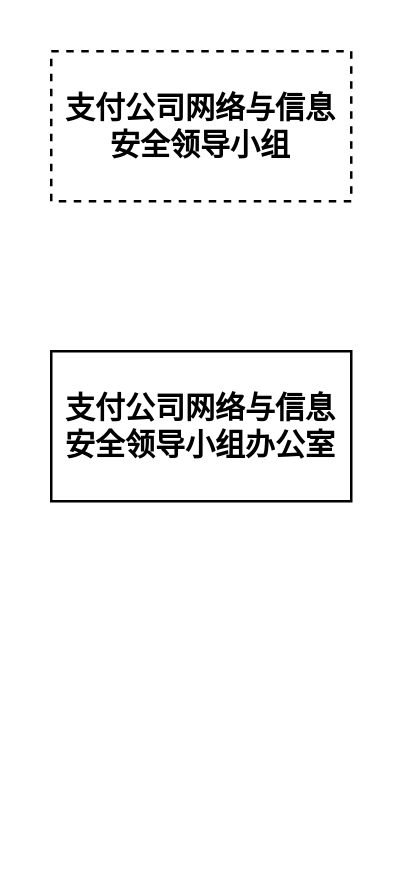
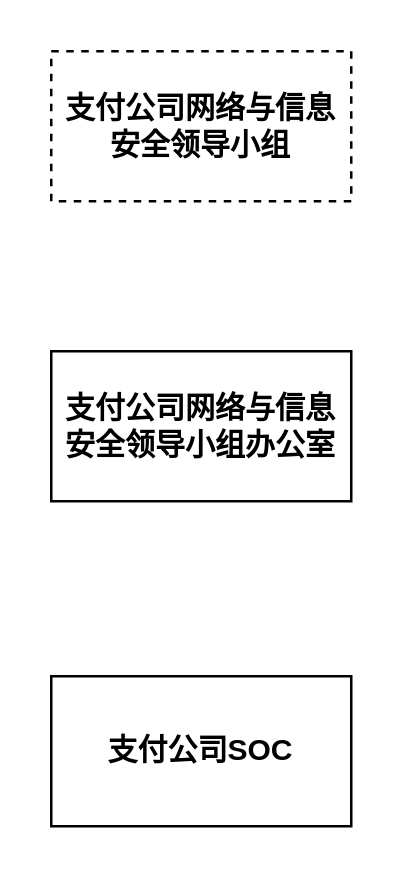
node "支付公司SOC": added
